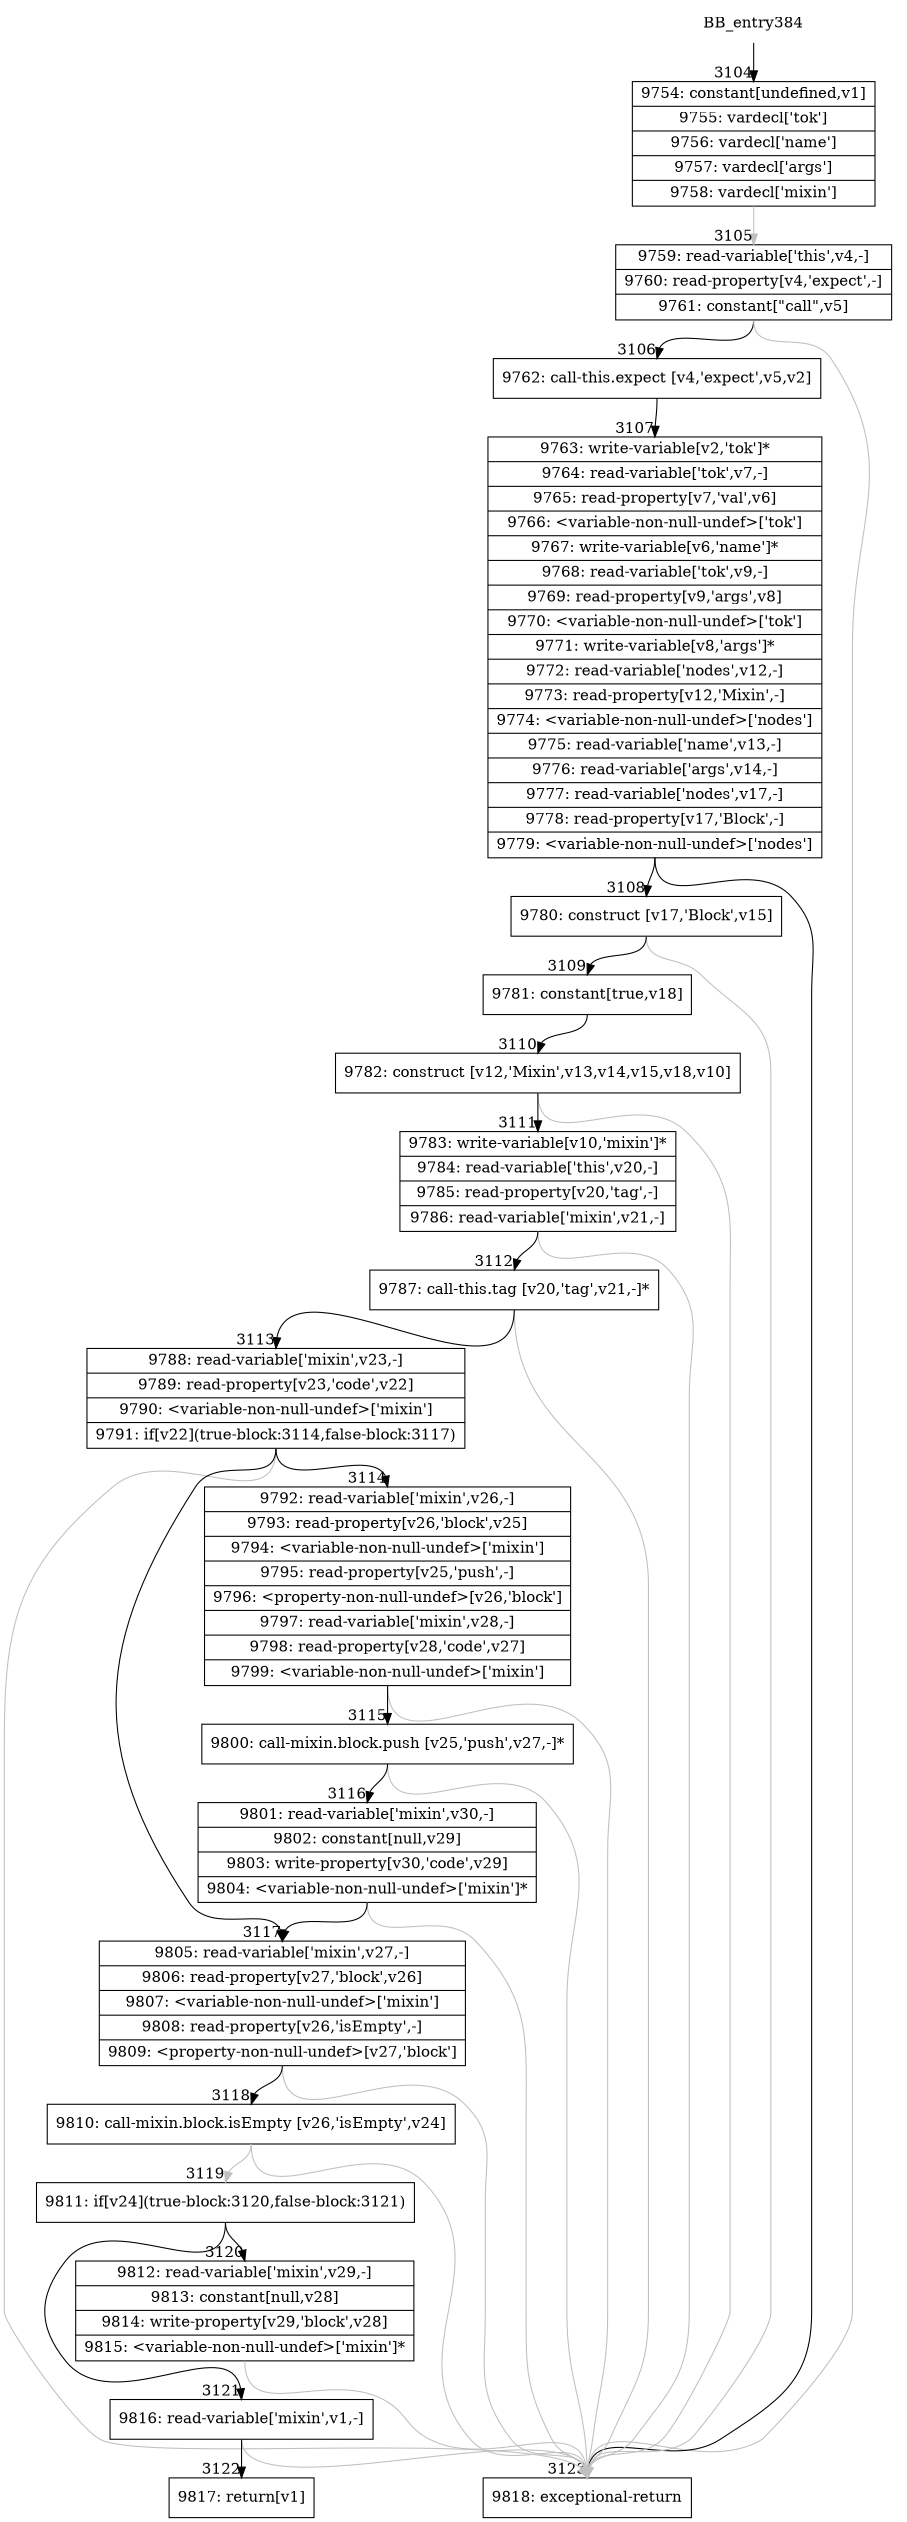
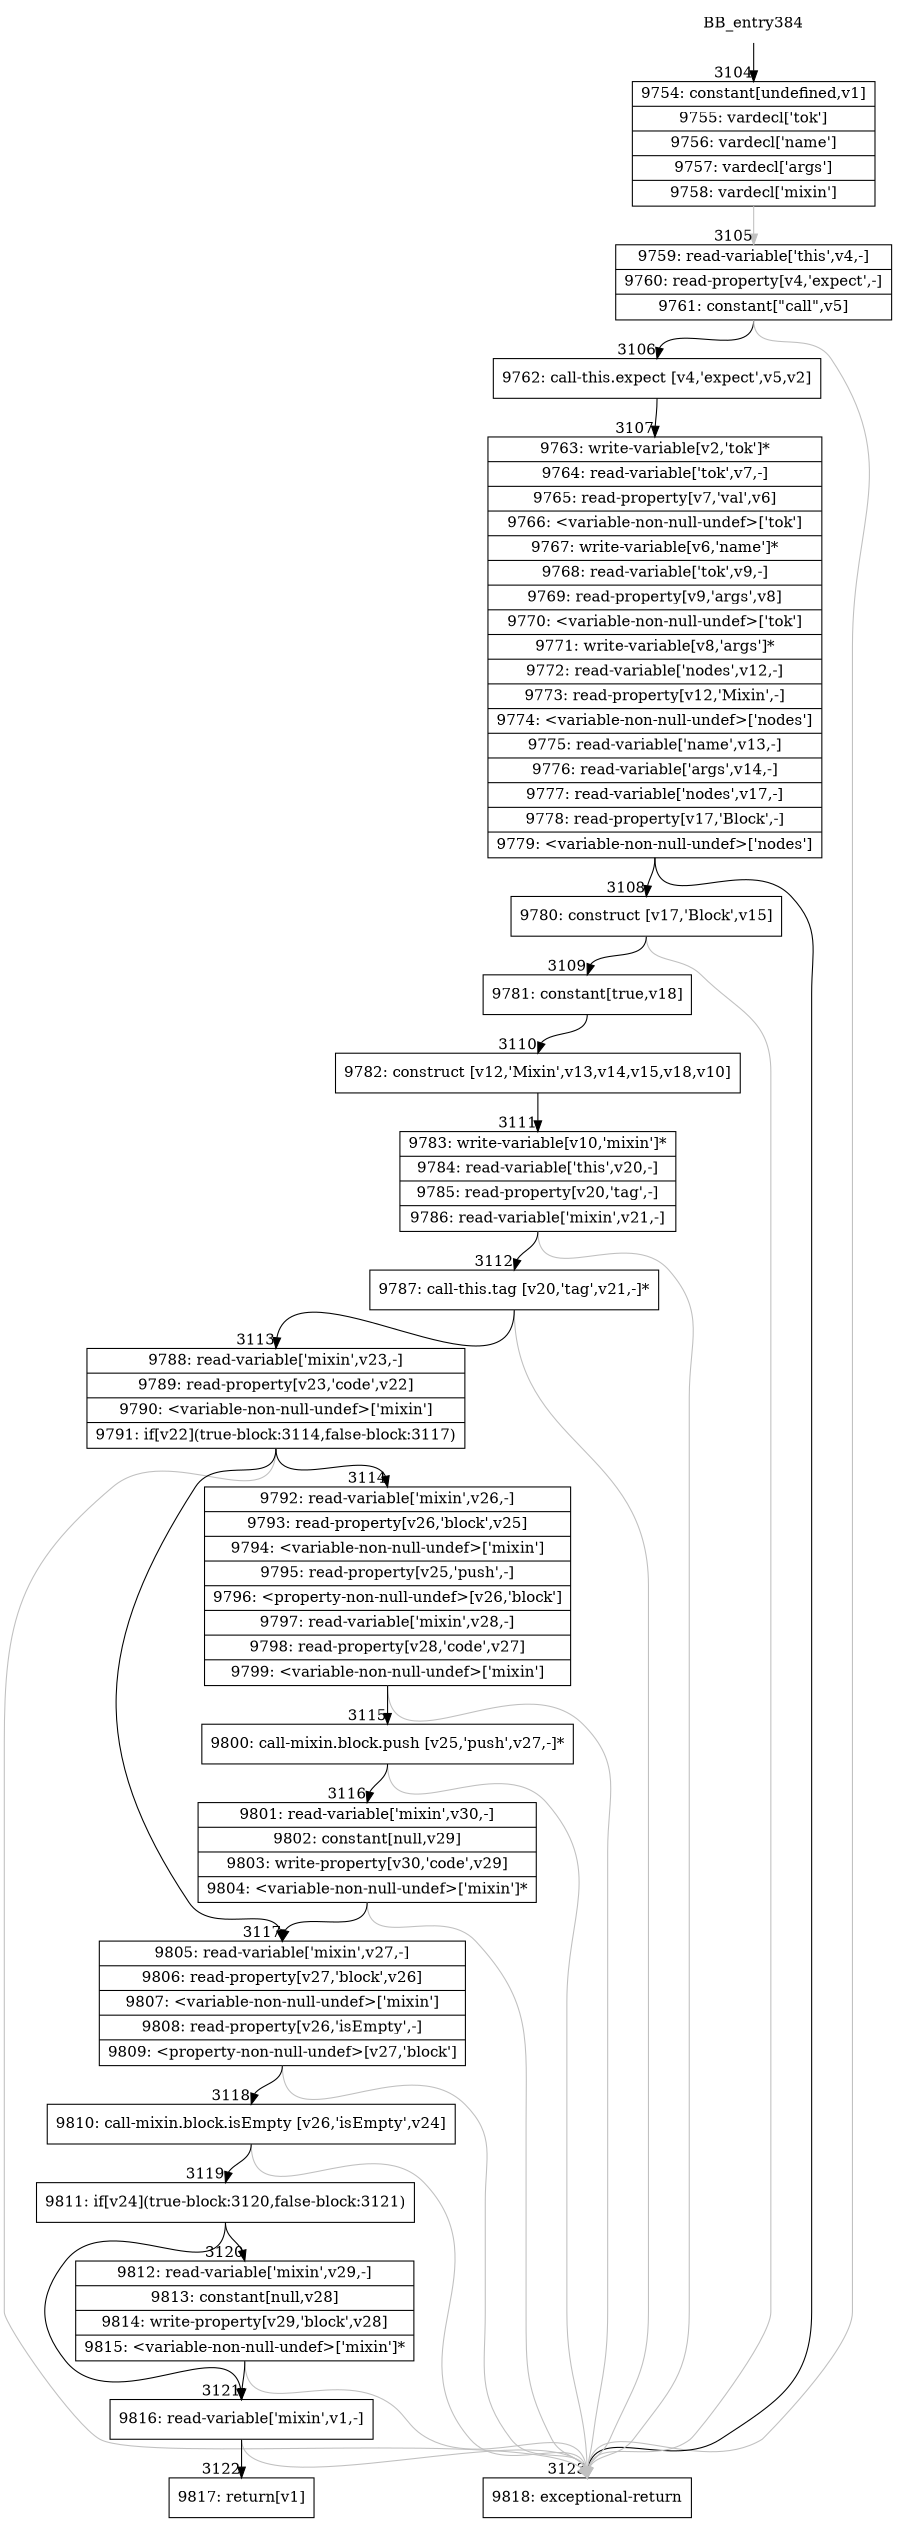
edge "9782: construct [v12,'Mixin',v13,v14,v15,v18,v10]" -> "9818: exceptional-return": removed
edge "9810: call-mixin.block.isEmpty [v26,'isEmpty',v24]" -> "9811: if[v24](true-block:3120,false-block:3121)": color gray -> black
edge "9812: read-variable['mixin',v29,-]" -> "9816: read-variable['mixin',v1,-]": added
